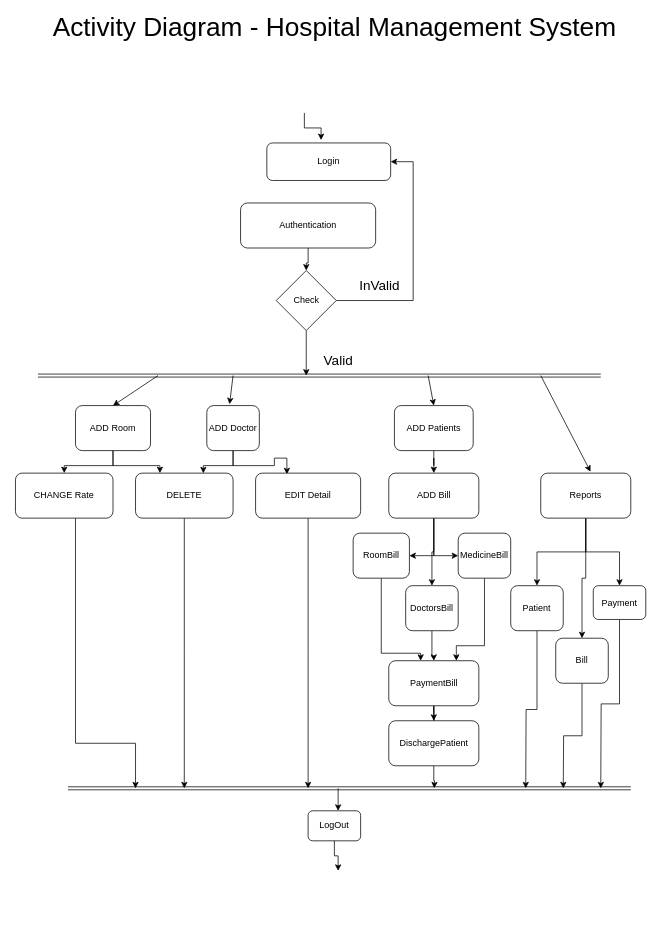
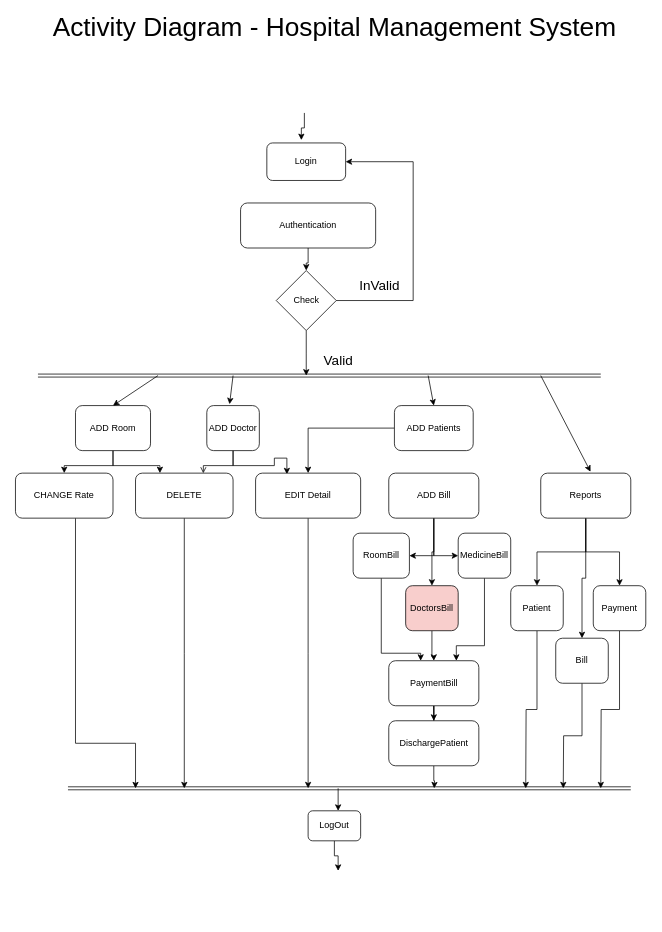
node "Login": size 124x38 -> 79x38
edge "ADD Patients" -> "ADD Bill": now "ADD Patients" -> "EDIT Detail"
edge "ADD Doctor" -> "DELETE": arrowhead classic -> open
node "Payment": size 53x34 -> 53x45
node "DoctorsBill": fillcolor #ffffff -> #f8cecc
